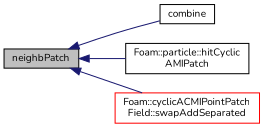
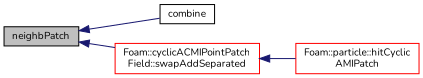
edge "Foam::particle::hitCyclic AMIPatch" -> "neighbPatch": now "Foam::particle::hitCyclic AMIPatch" -> "Foam::cyclicACMIPointPatch Field::swapAddSeparated"
node "Foam::particle::hitCyclic AMIPatch": color black -> red
